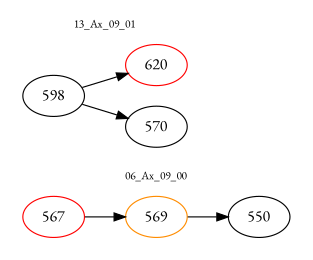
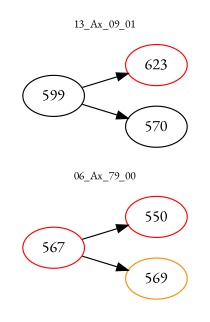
node "620": label "620" -> "623"
node "598": label "598" -> "599"
cluster "06_Ax_09_00": label "06_Ax_09_00" -> "06_Ax_79_00"
edge "569" -> "550": now "567" -> "550"
node "550": color black -> red
